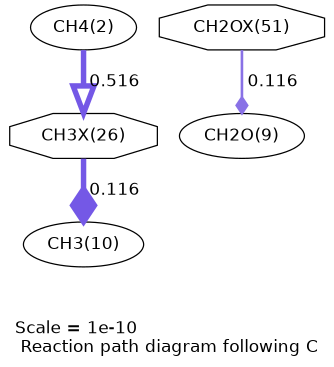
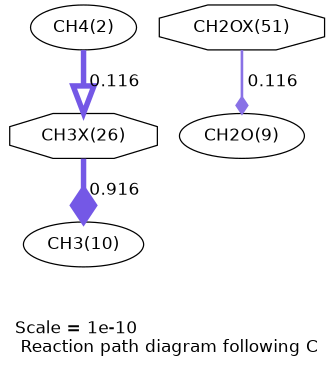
edge "CH4(2)" -> "CH3X(26)": label " 0.516" -> " 0.116"
edge "CH3X(26)" -> "CH3(10)": label " 0.116" -> " 0.916"
